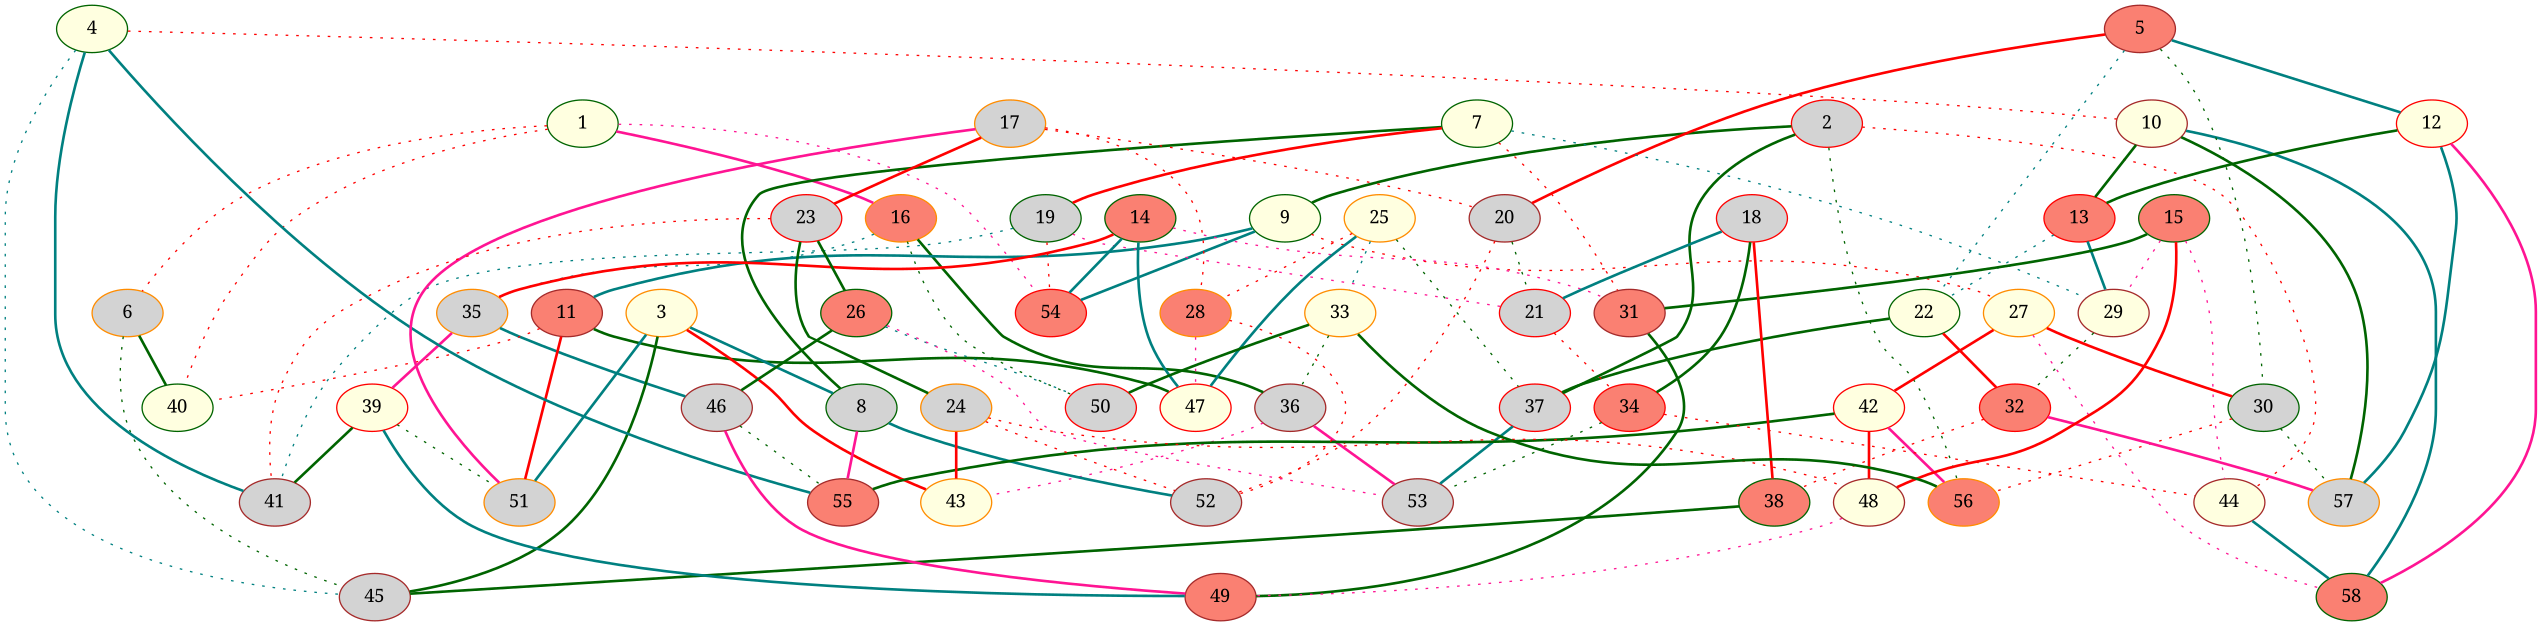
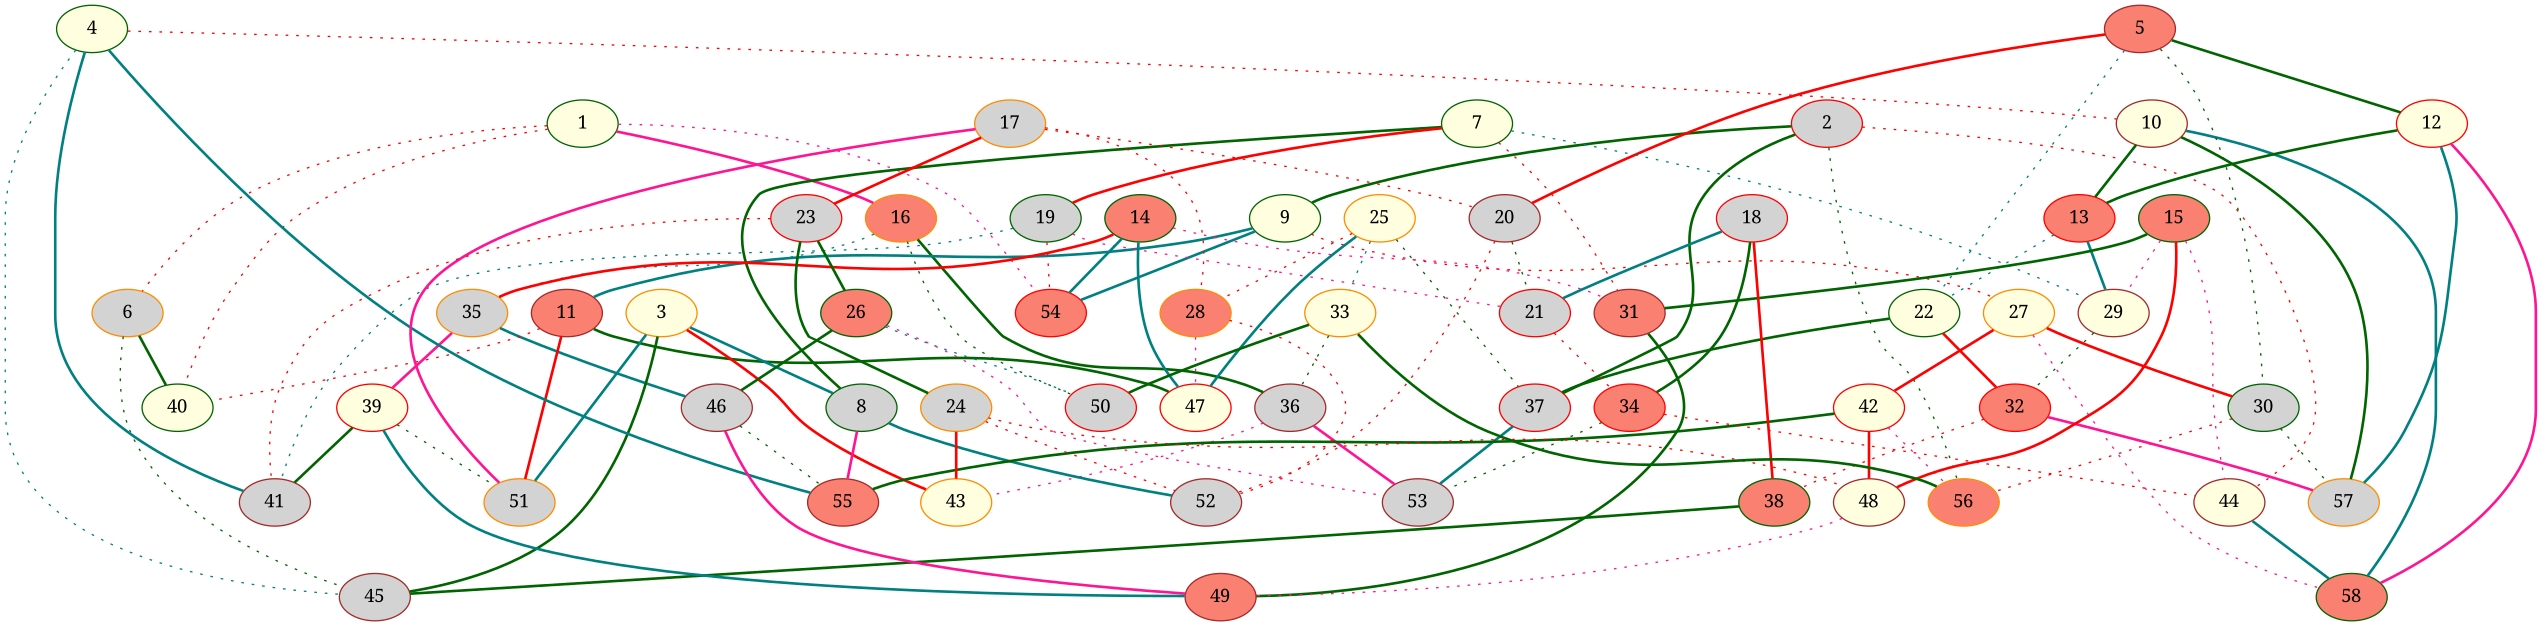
edge "5" -- "12": color teal -> darkgreen
edge "42" -- "56": style bold -> dotted
